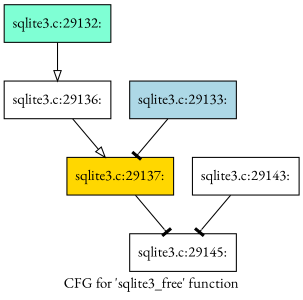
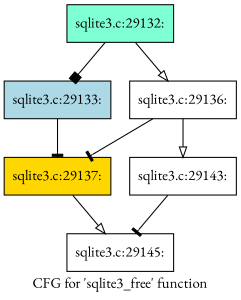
edge "sqlite3.c:29132:" -> "sqlite3.c:29133:": added
edge "sqlite3.c:29136:" -> "sqlite3.c:29143:": added
edge "sqlite3.c:29136:" -> "sqlite3.c:29137:": arrowhead onormal -> tee
edge "sqlite3.c:29137:" -> "sqlite3.c:29145:": arrowhead tee -> onormal
